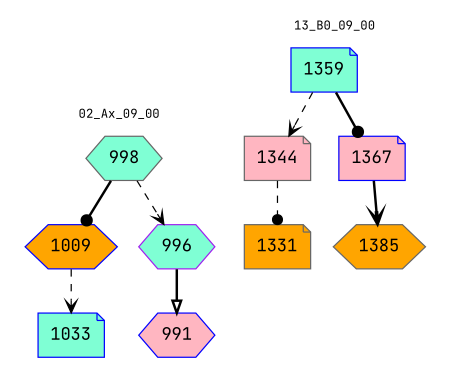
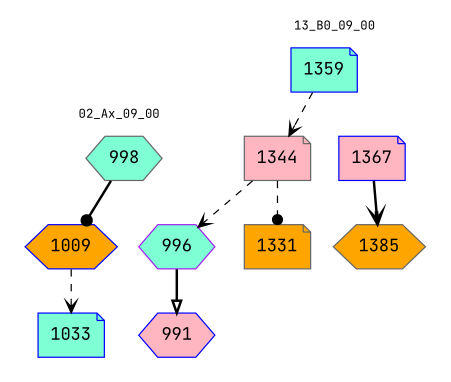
edge "1359" -> "1367": removed
edge "998" -> "996": now "1344" -> "996"
